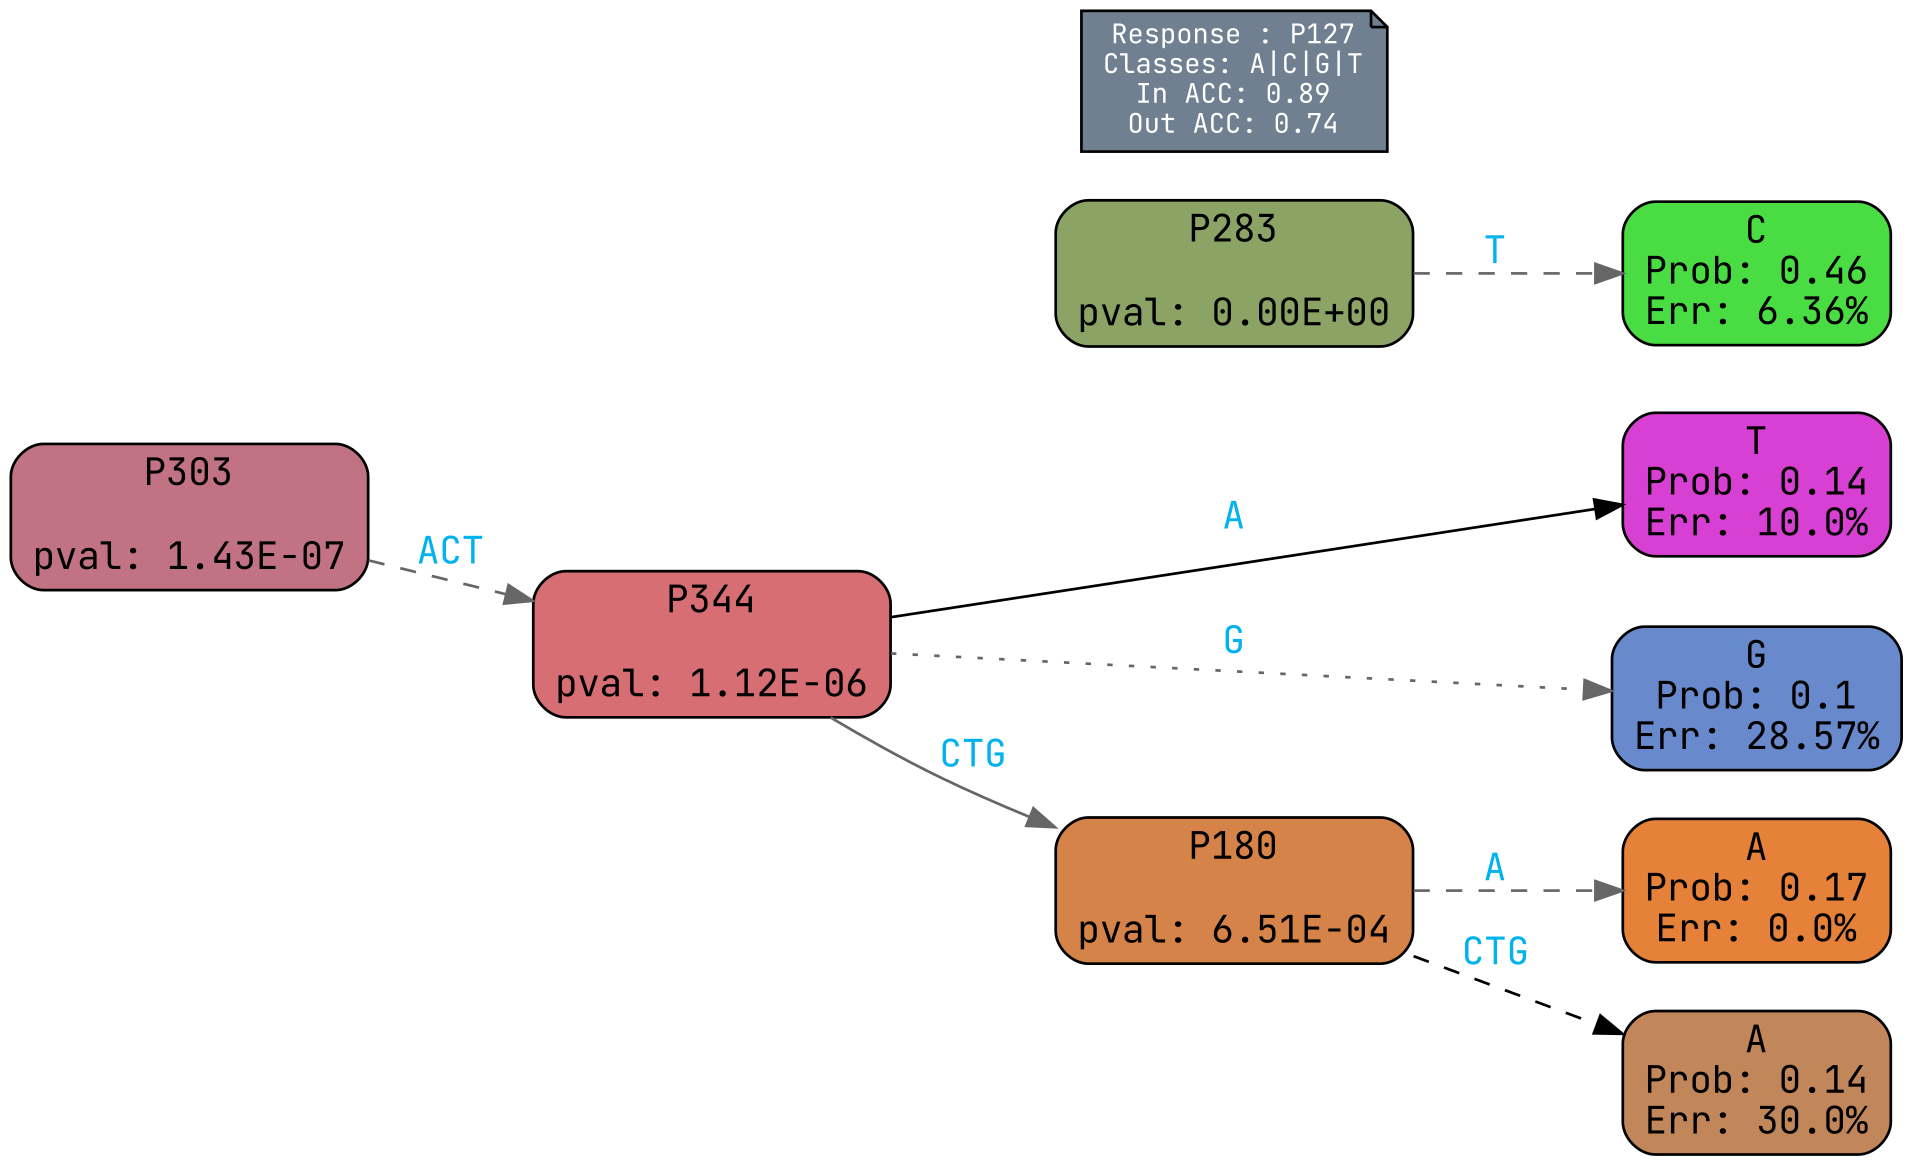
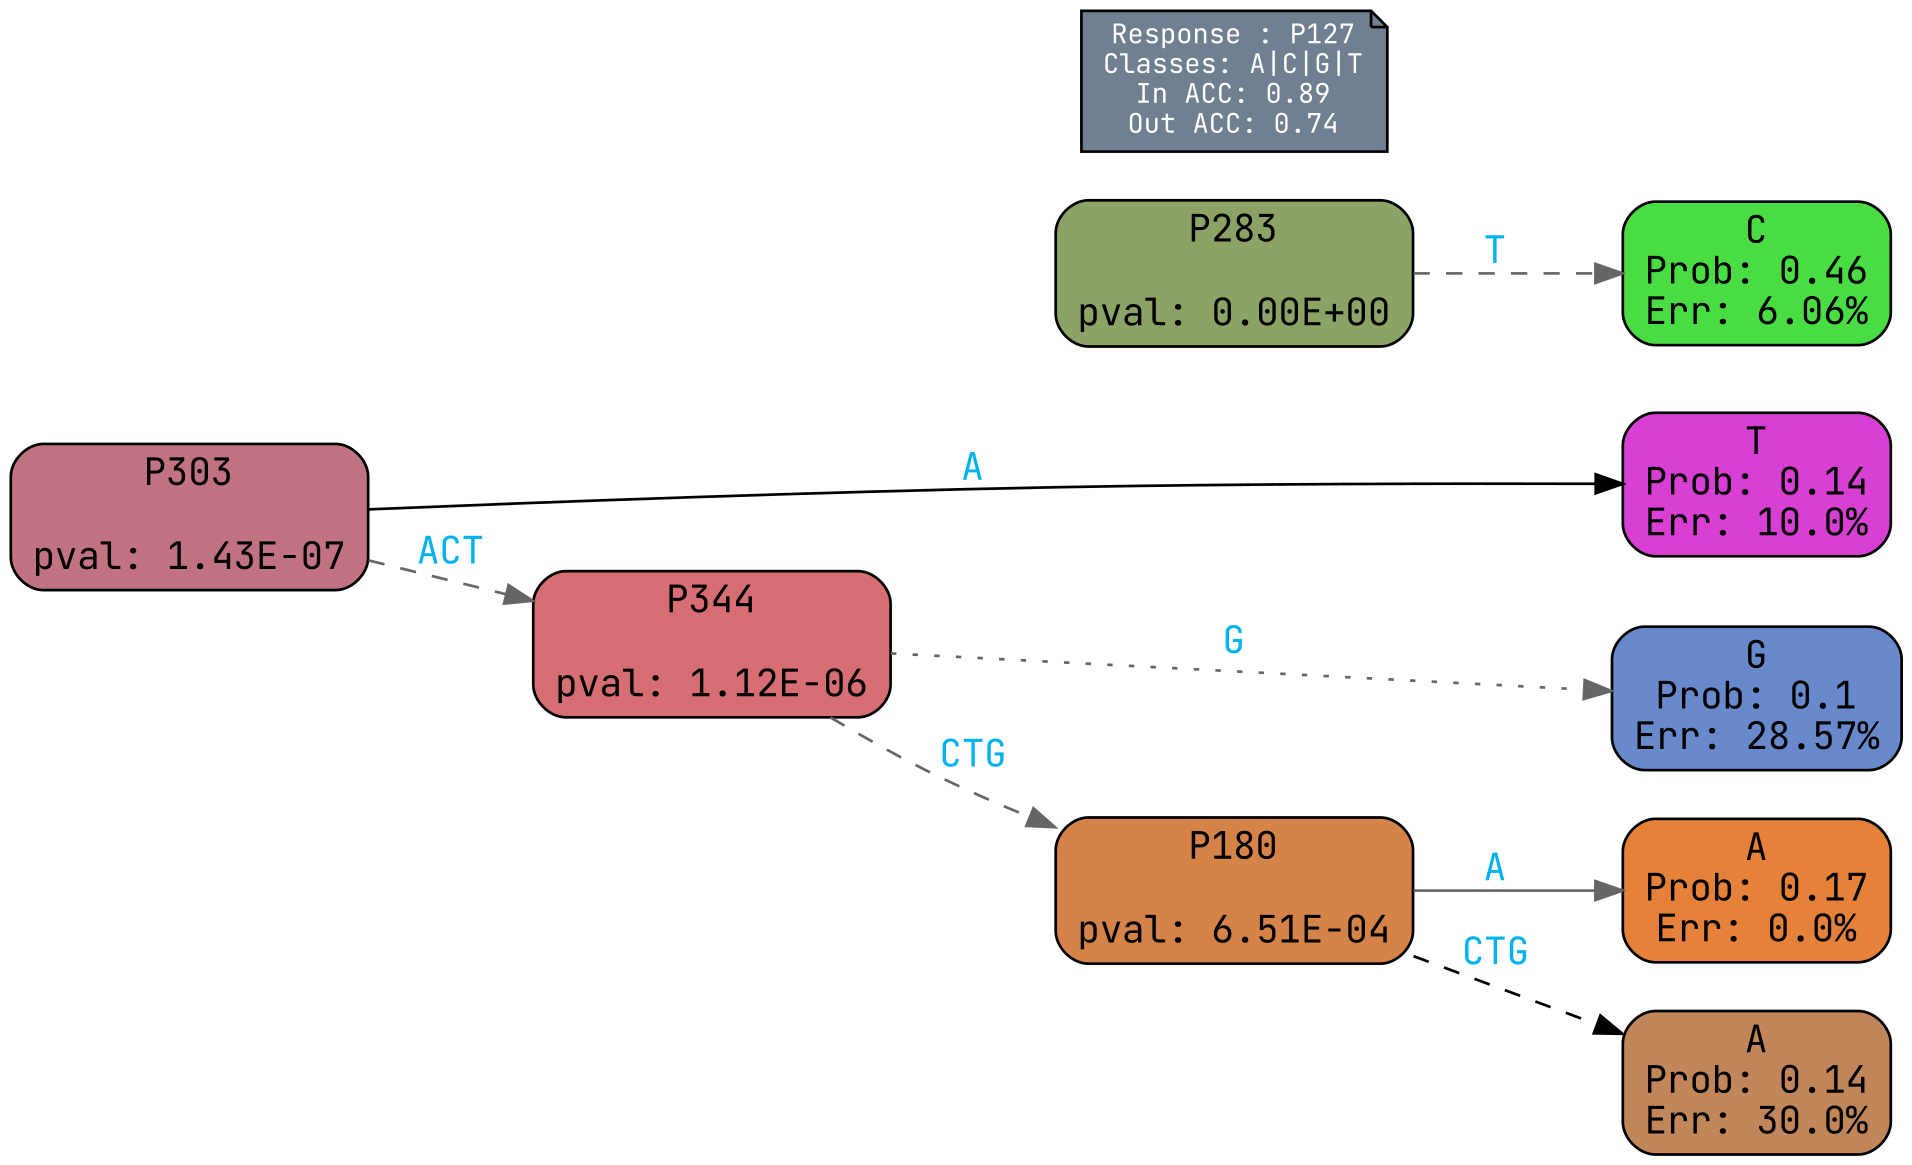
node "C Prob: 0.46 Err: 6.36%": label "C Prob: 0.46 Err: 6.36%" -> "C Prob: 0.46 Err: 6.06%"
edge "P344 pval: 1.12E-06" -> "T Prob: 0.14 Err: 10.0%": now "P303 pval: 1.43E-07" -> "T Prob: 0.14 Err: 10.0%"
edge "P344 pval: 1.12E-06" -> "P180 pval: 6.51E-04": style solid -> dashed
edge "P180 pval: 6.51E-04" -> "A Prob: 0.17 Err: 0.0%": style dashed -> solid
